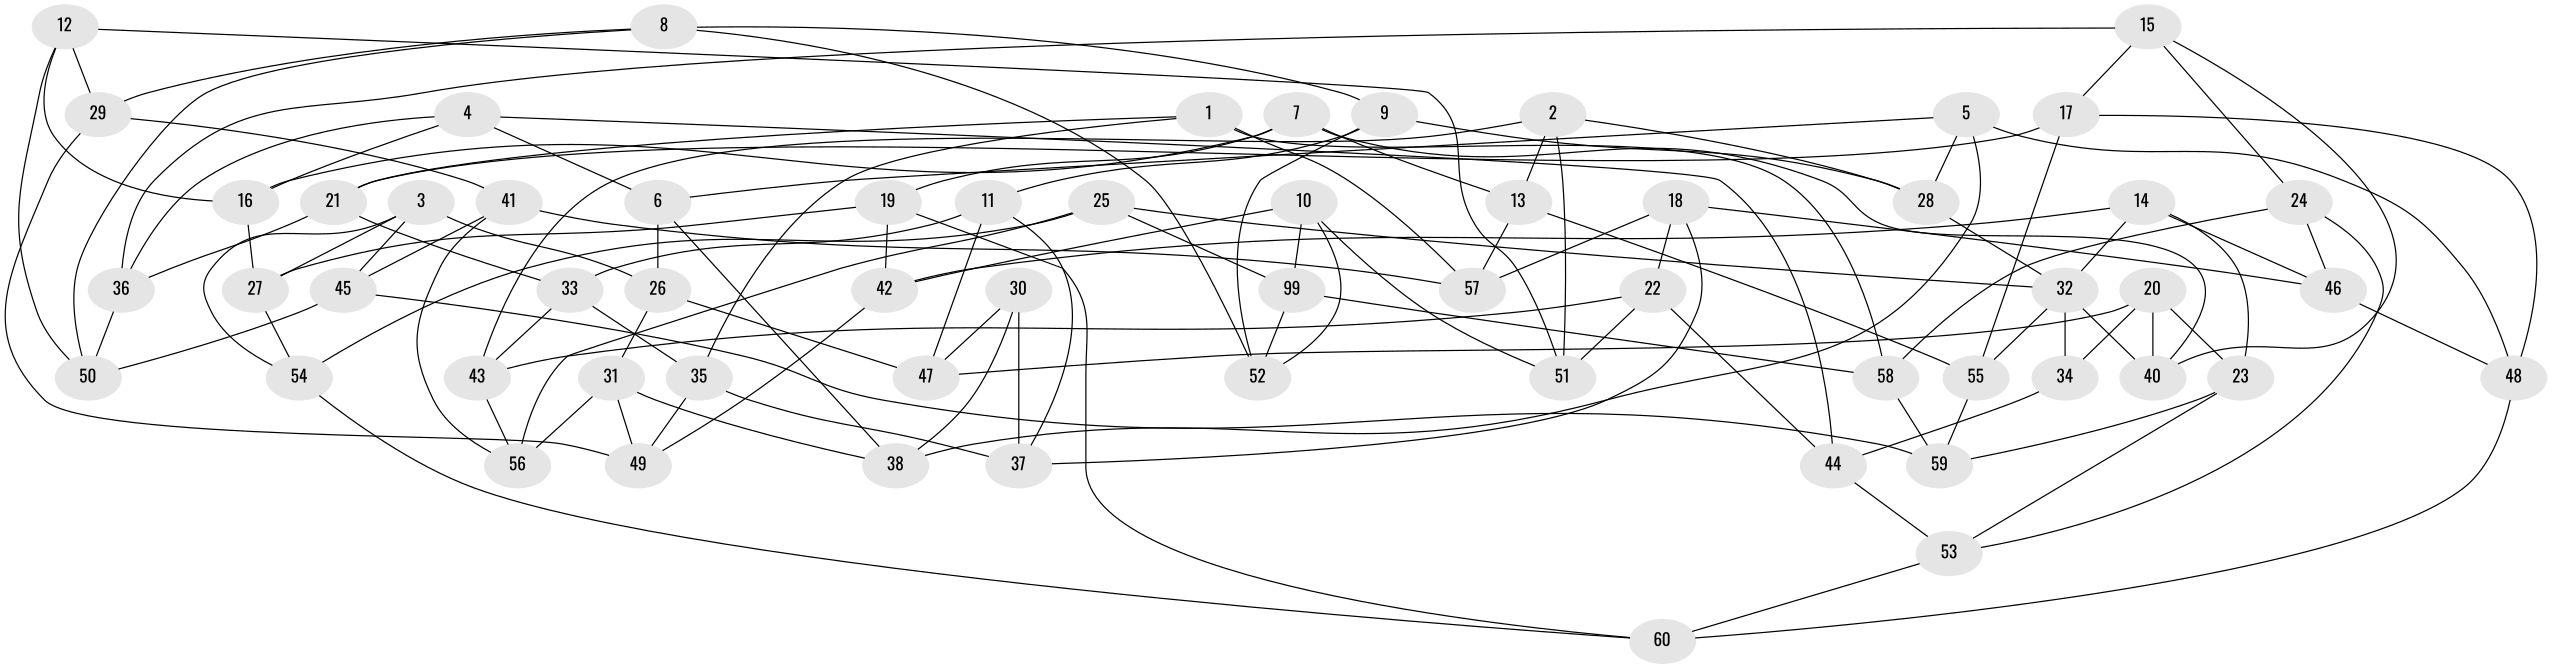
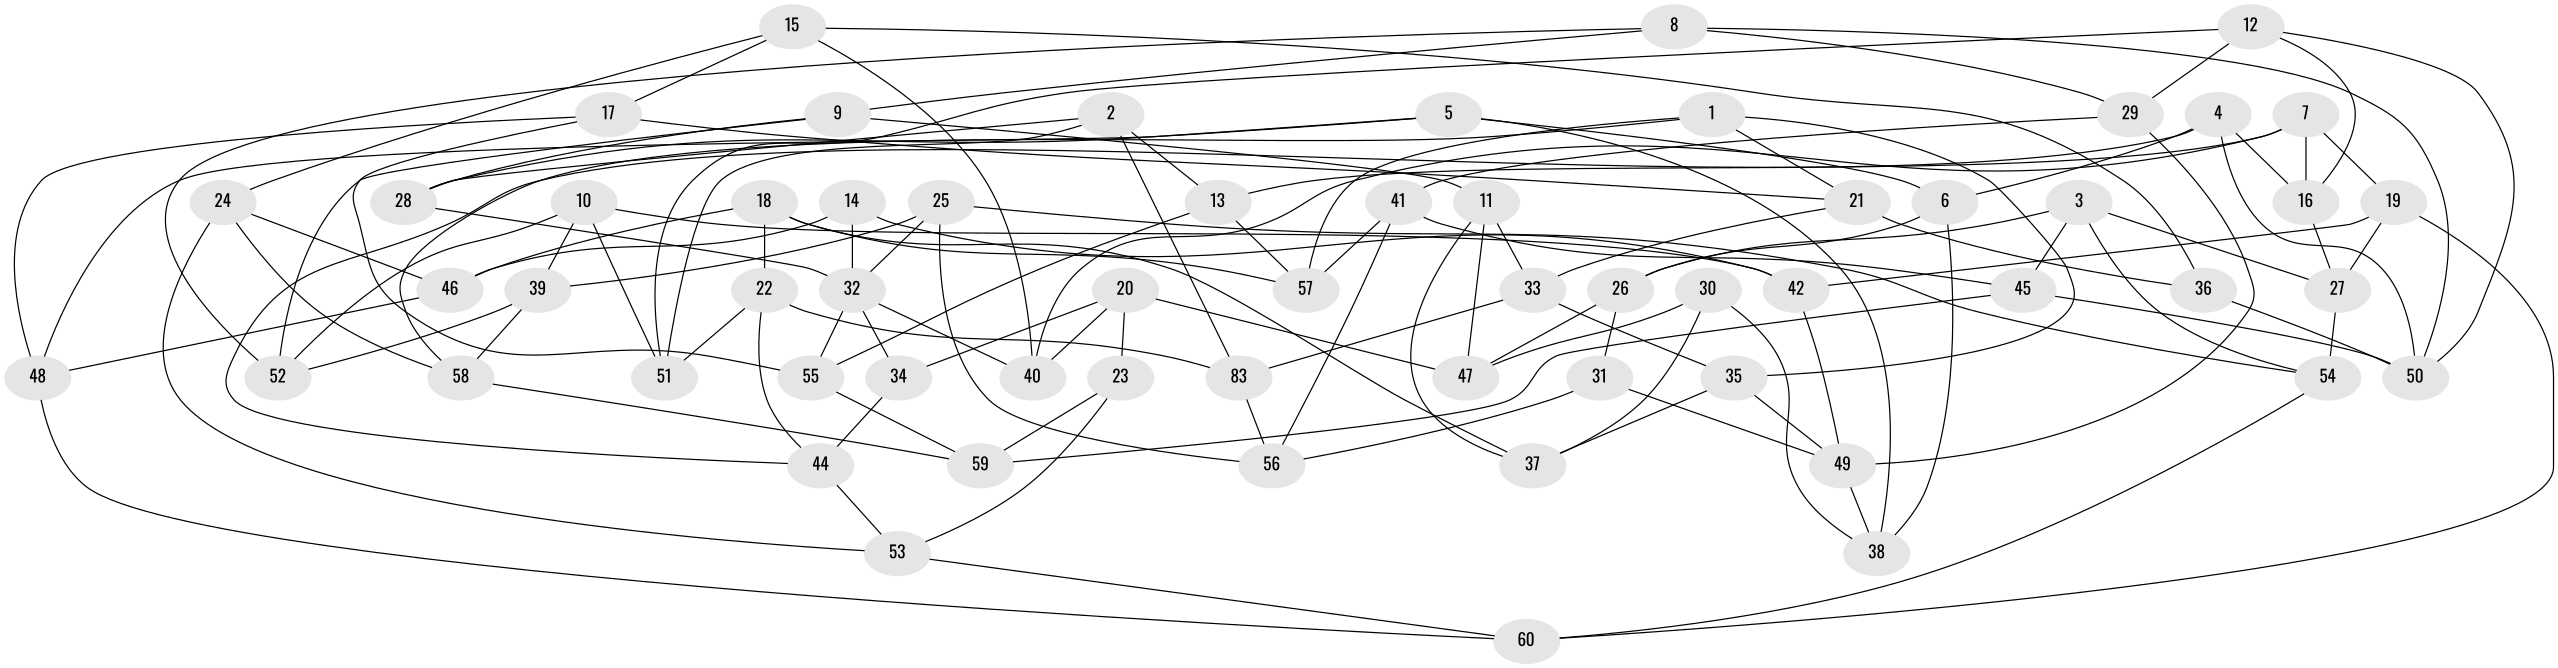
edge "4" -- "36": now "4" -- "50"
edge "14" -- "23": removed
node "99": label "99" -> "39"
node "43": label "43" -> "83"
edge "31" -- "38": now "49" -- "38"
